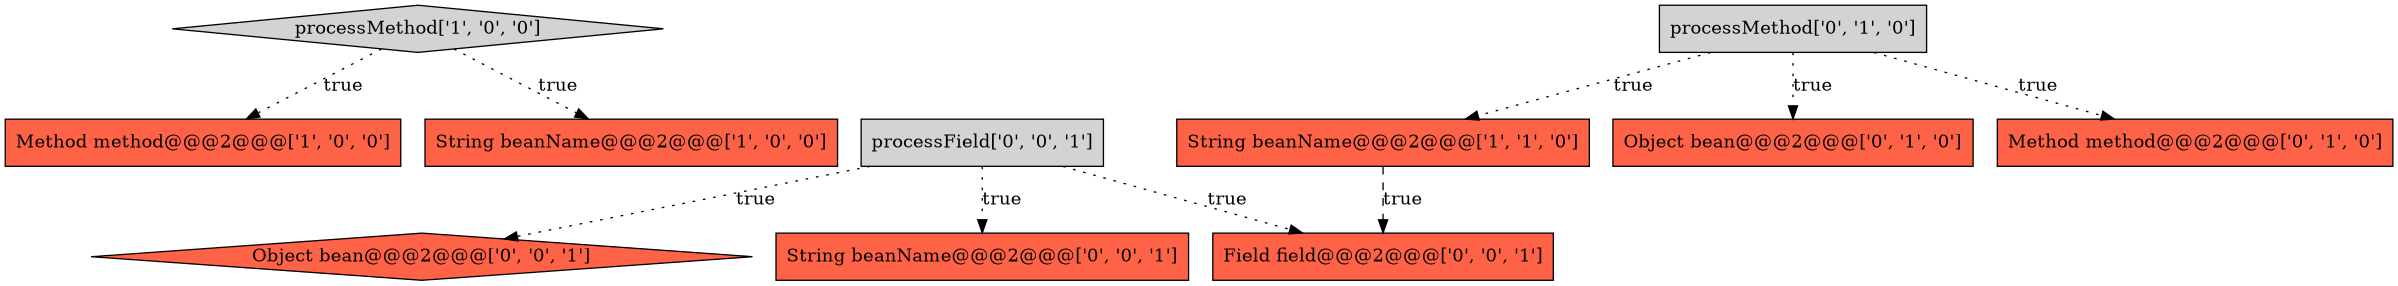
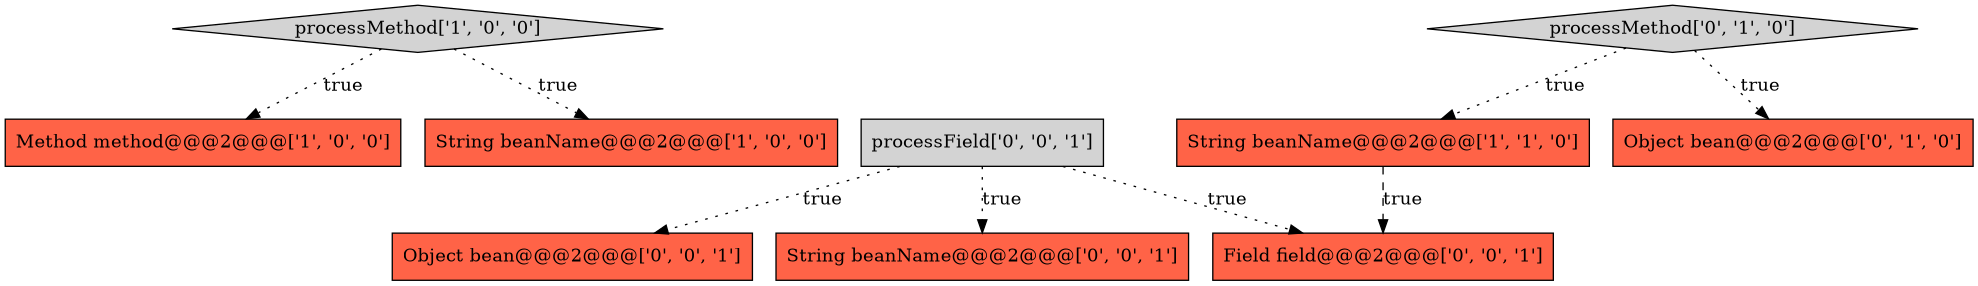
node "processMethod['0', '1', '0']": shape box -> diamond
node "Method method@@@2@@@['0', '1', '0']": removed
node "Object bean@@@2@@@['0', '0', '1']": shape diamond -> box
